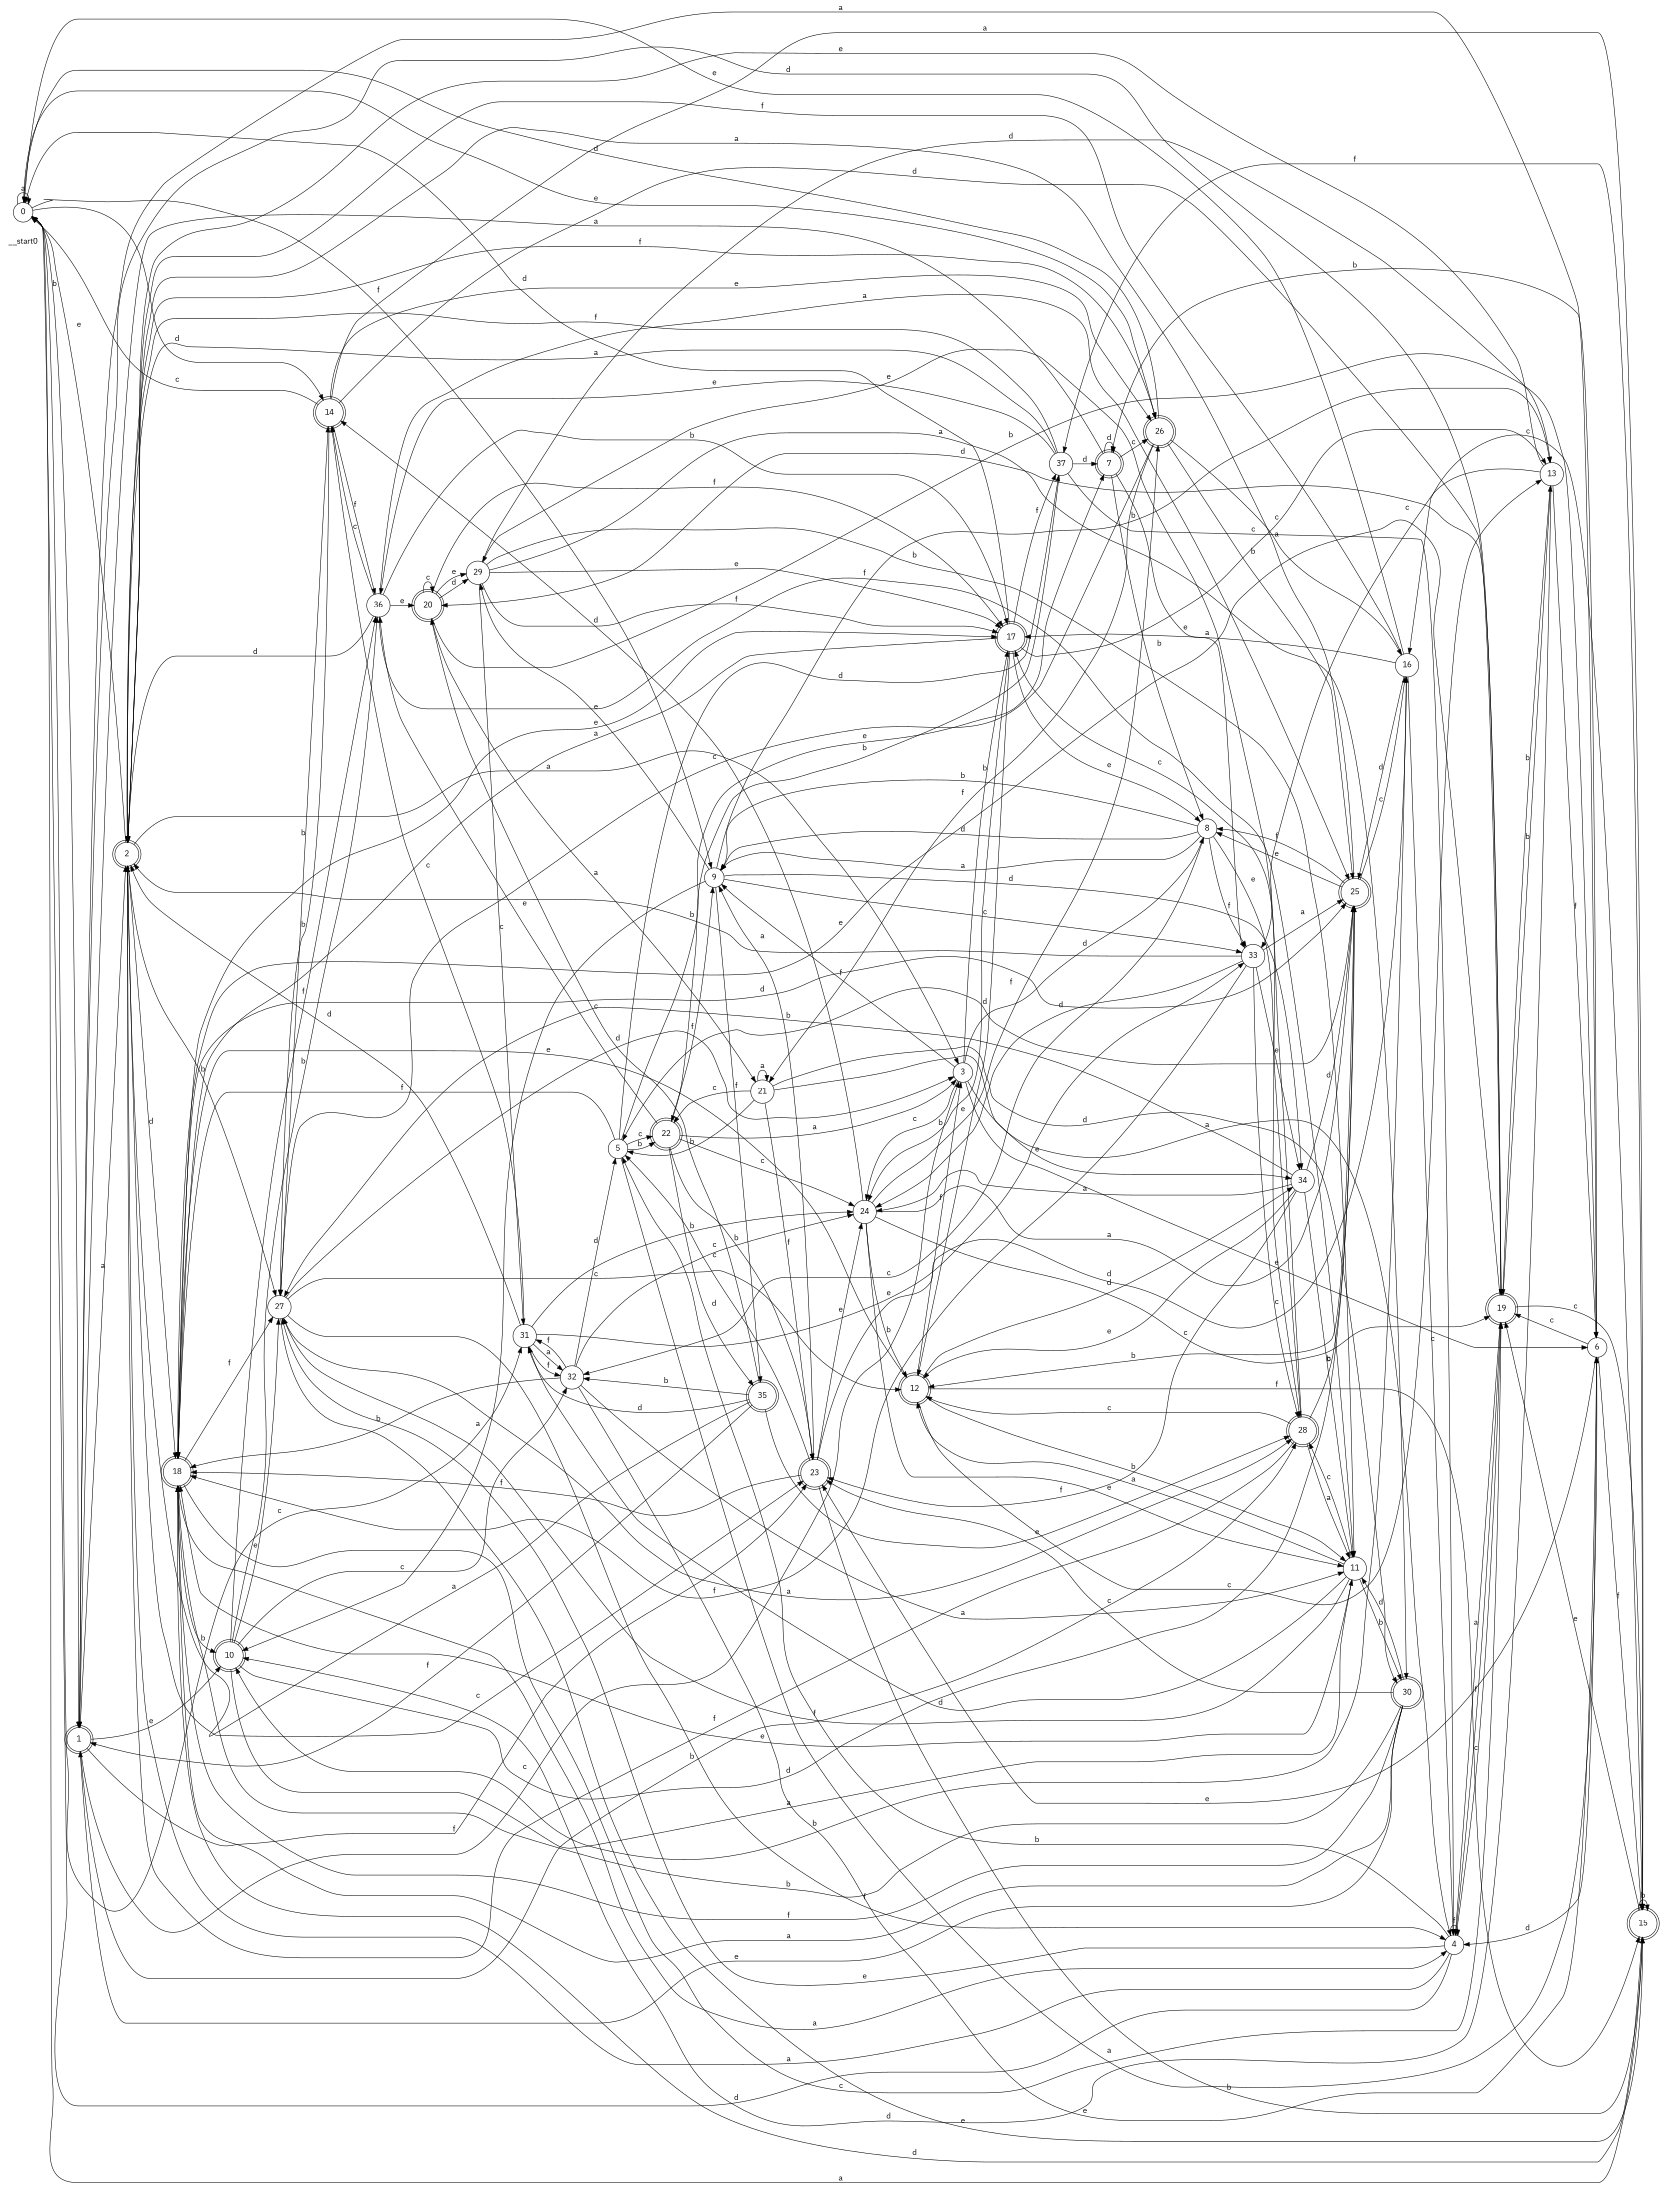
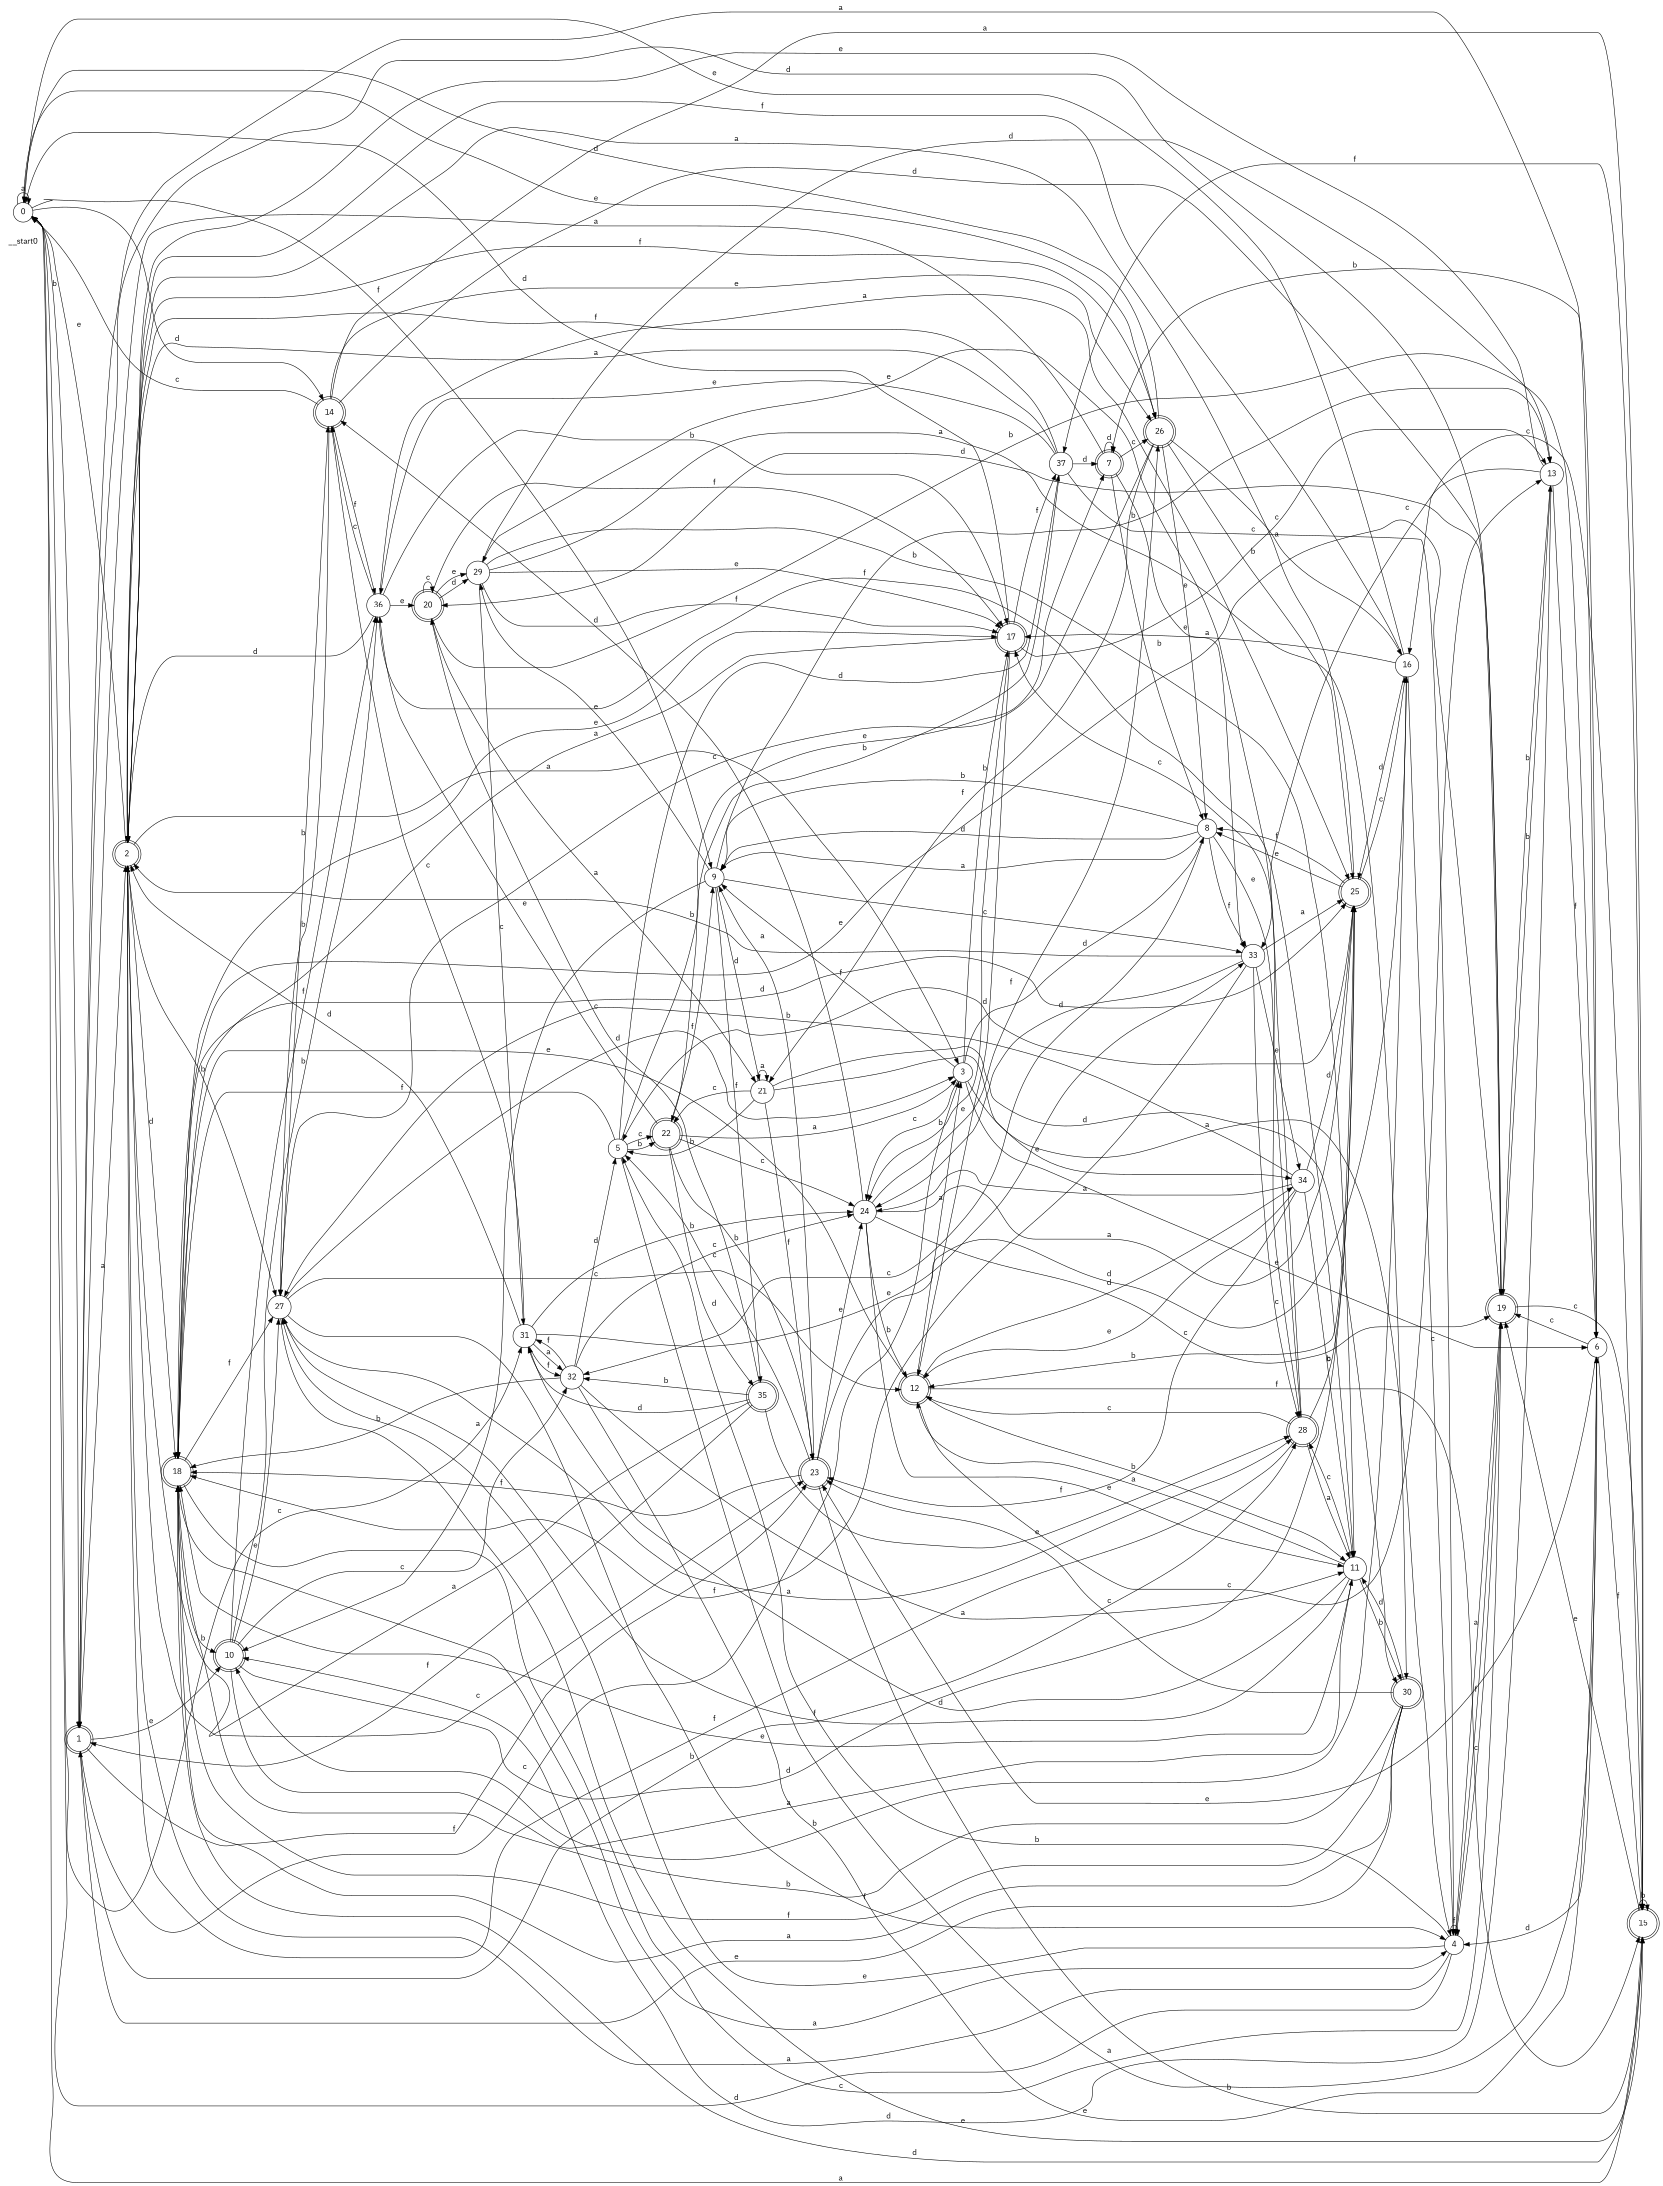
edge "17" -> "8": now "26" -> "8"
edge "9" -> "34": now "9" -> "21"
edge "12" -> "3": label "f" -> "a"
